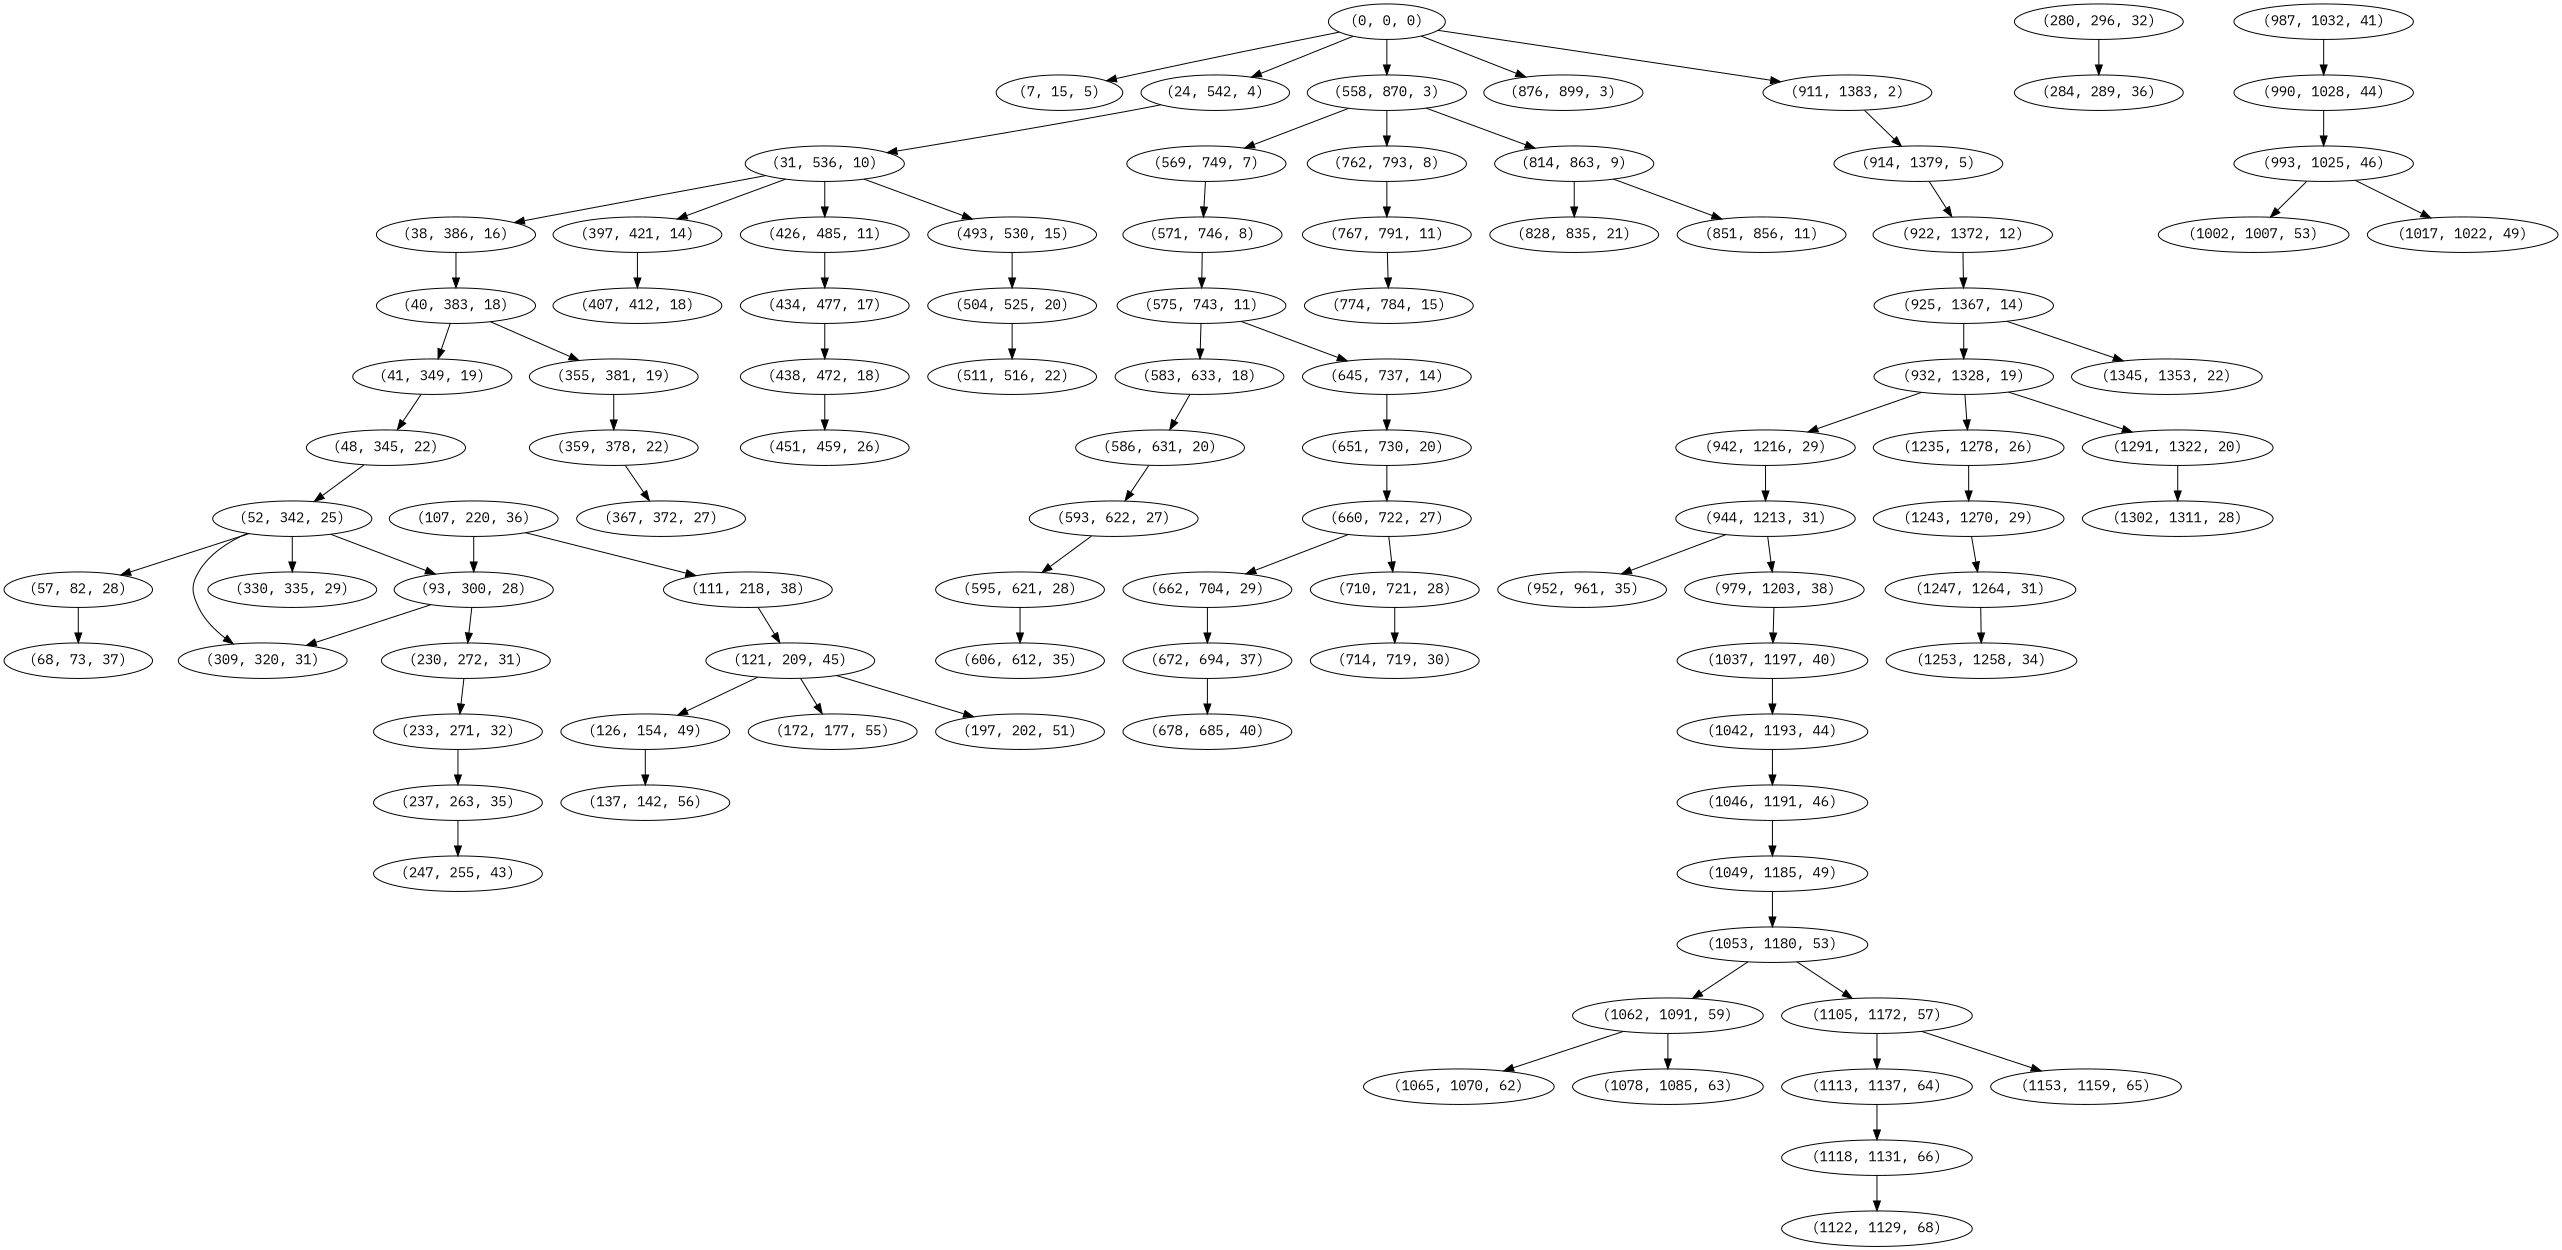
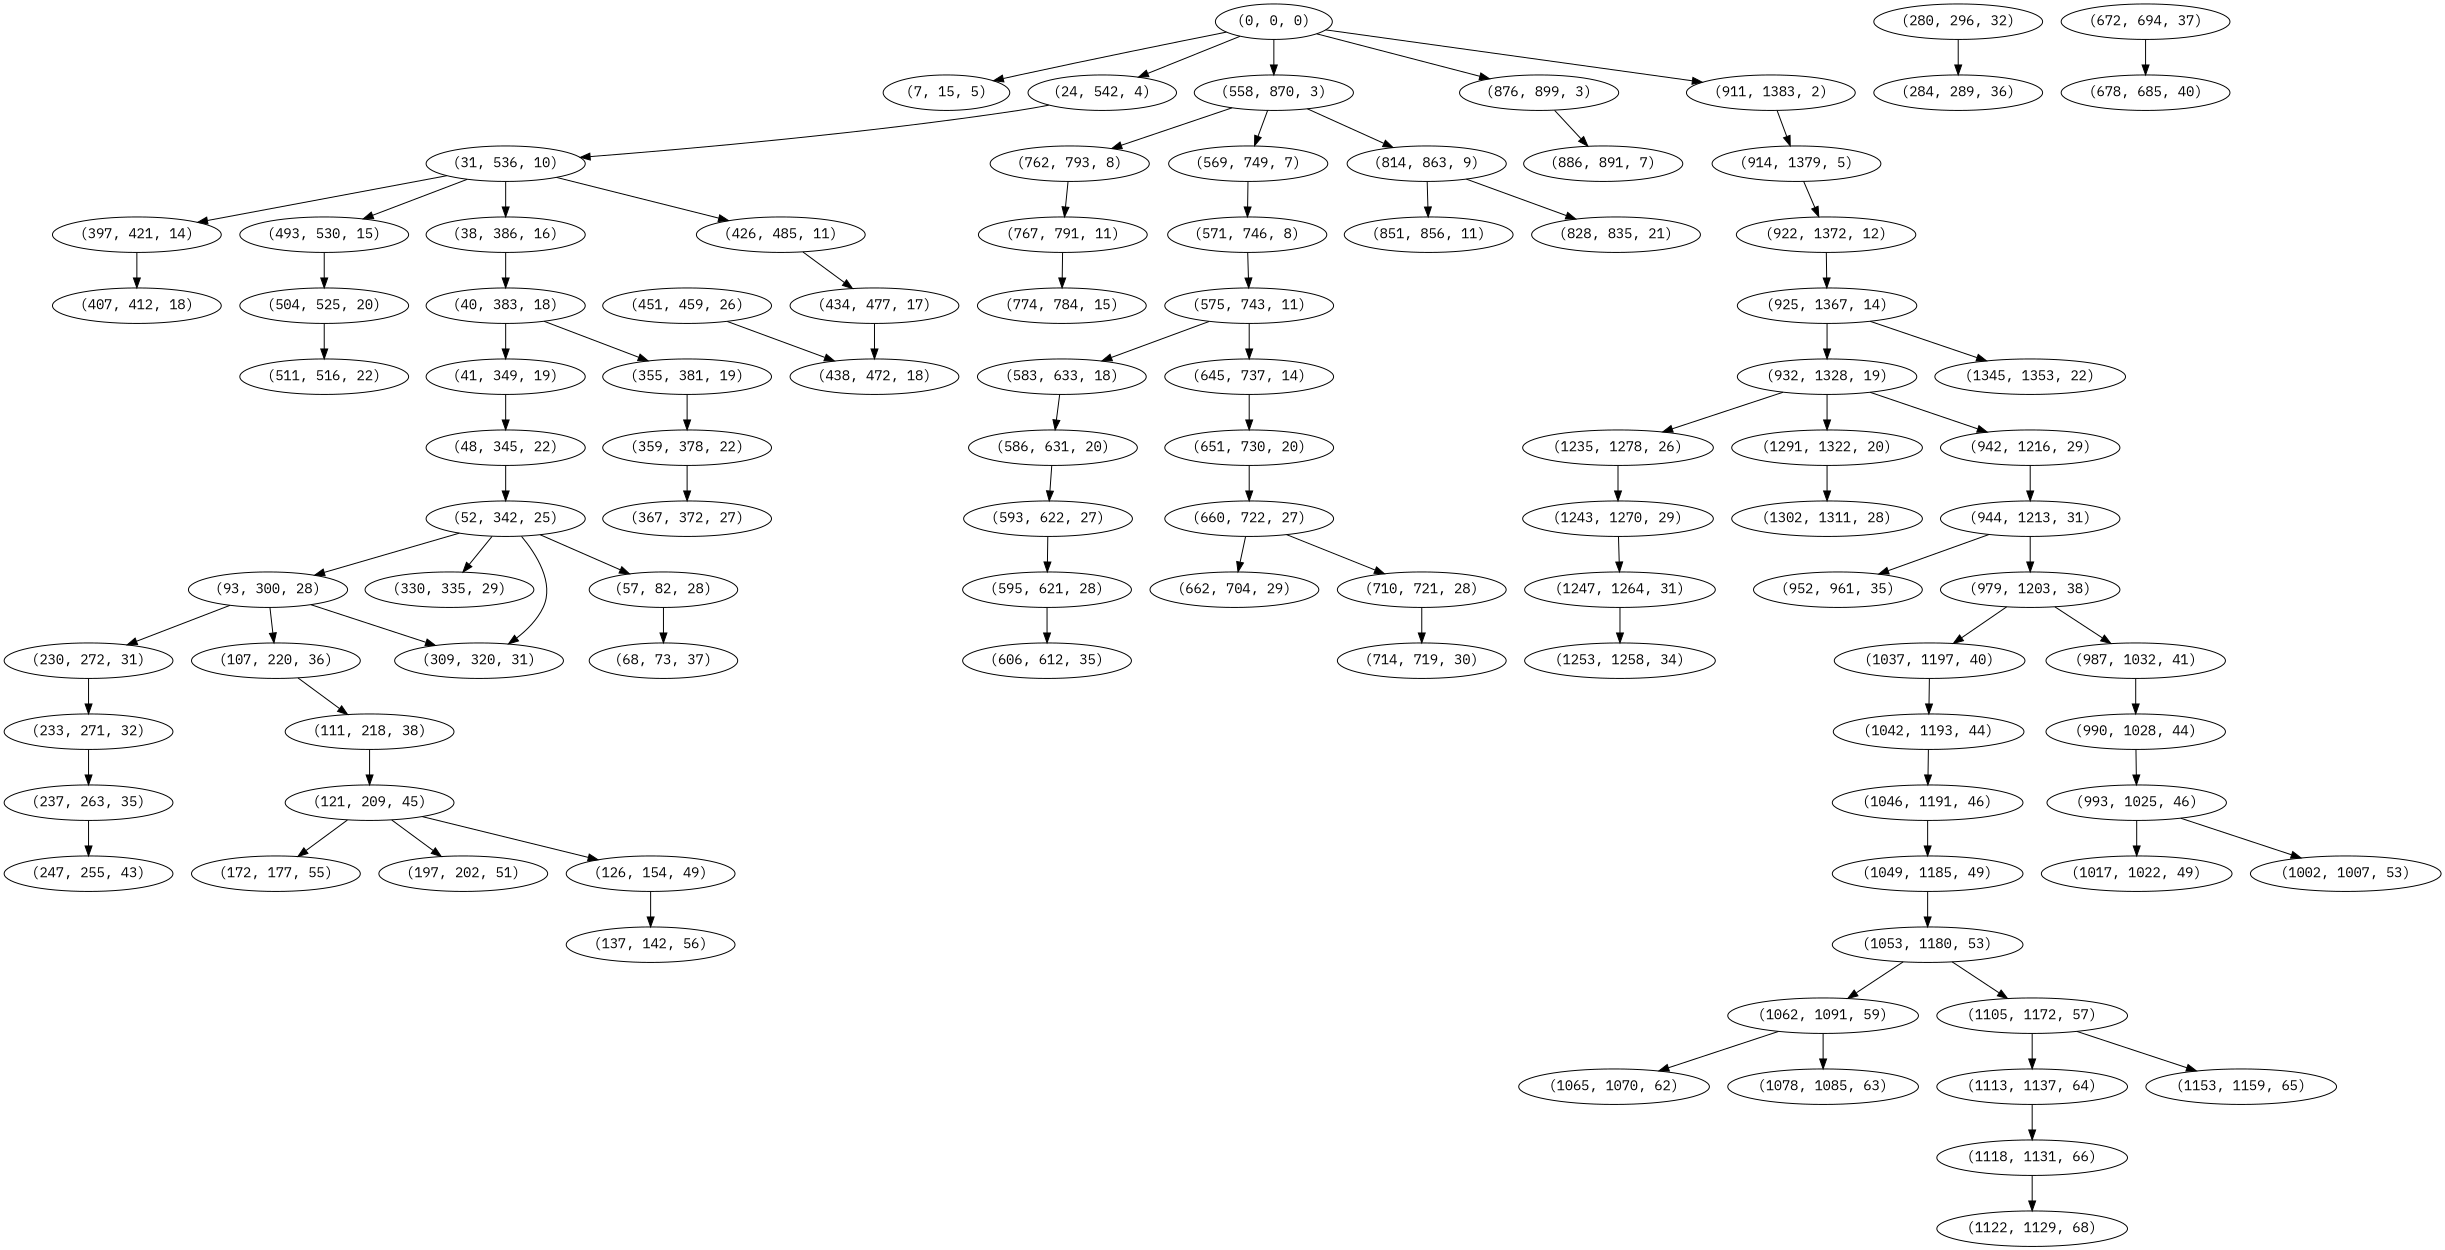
node "(886, 891, 7)": added
edge "(438, 472, 18)" -> "(451, 459, 26)": reversed
edge "(107, 220, 36)" -> "(93, 300, 28)": reversed
edge "(662, 704, 29)" -> "(672, 694, 37)": removed
edge "(979, 1203, 38)" -> "(987, 1032, 41)": added
